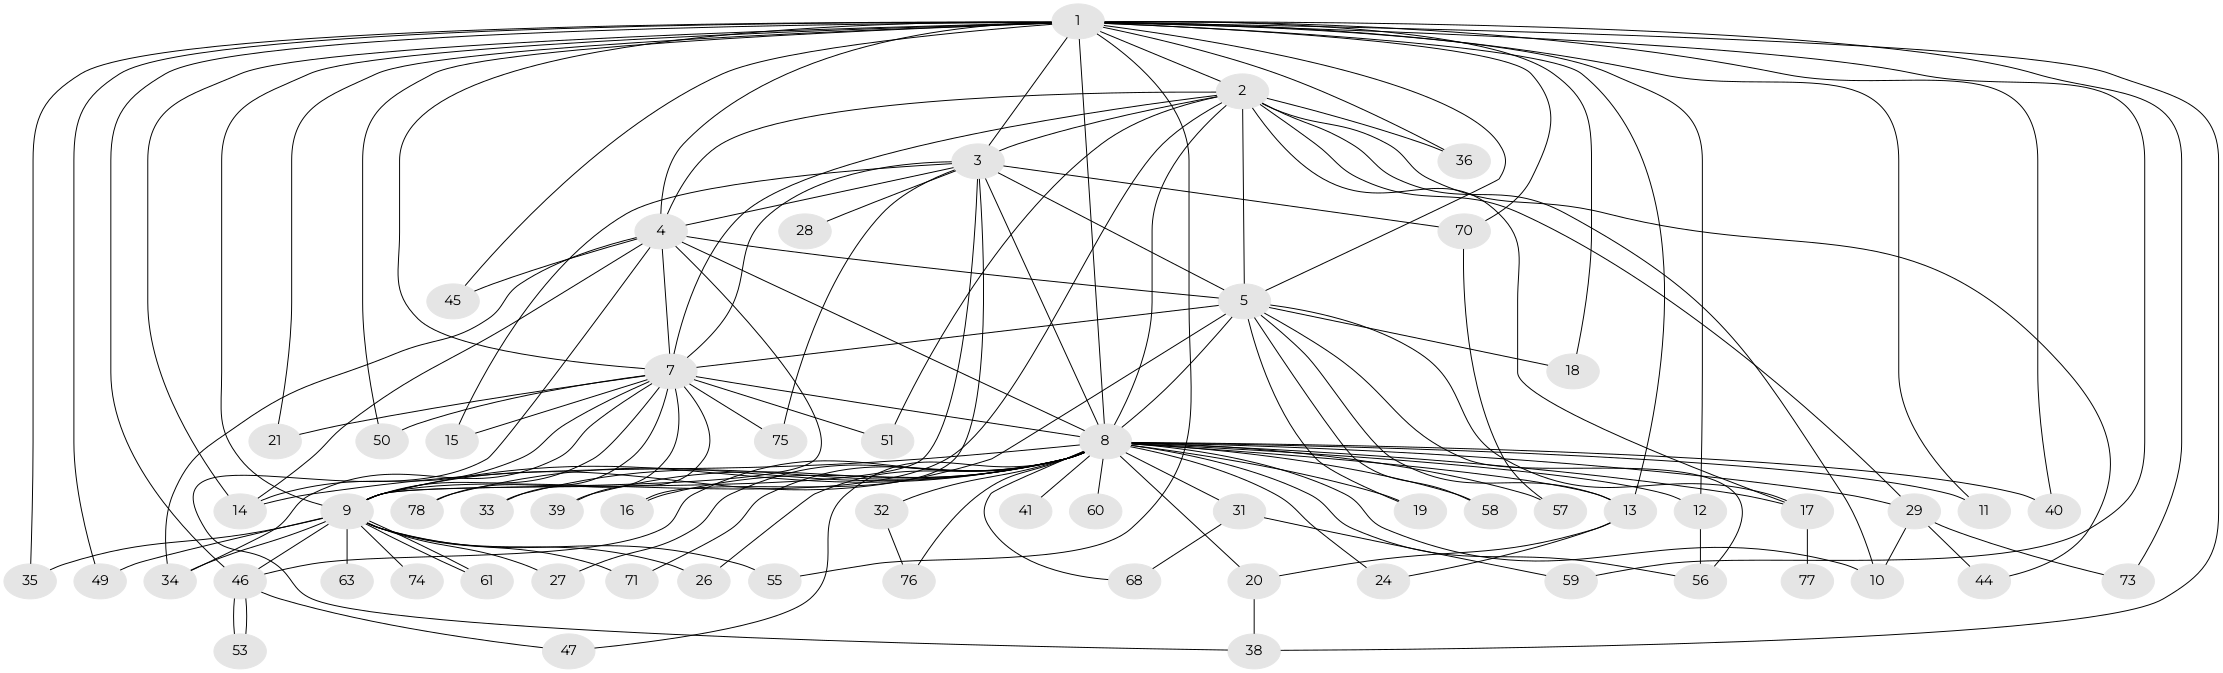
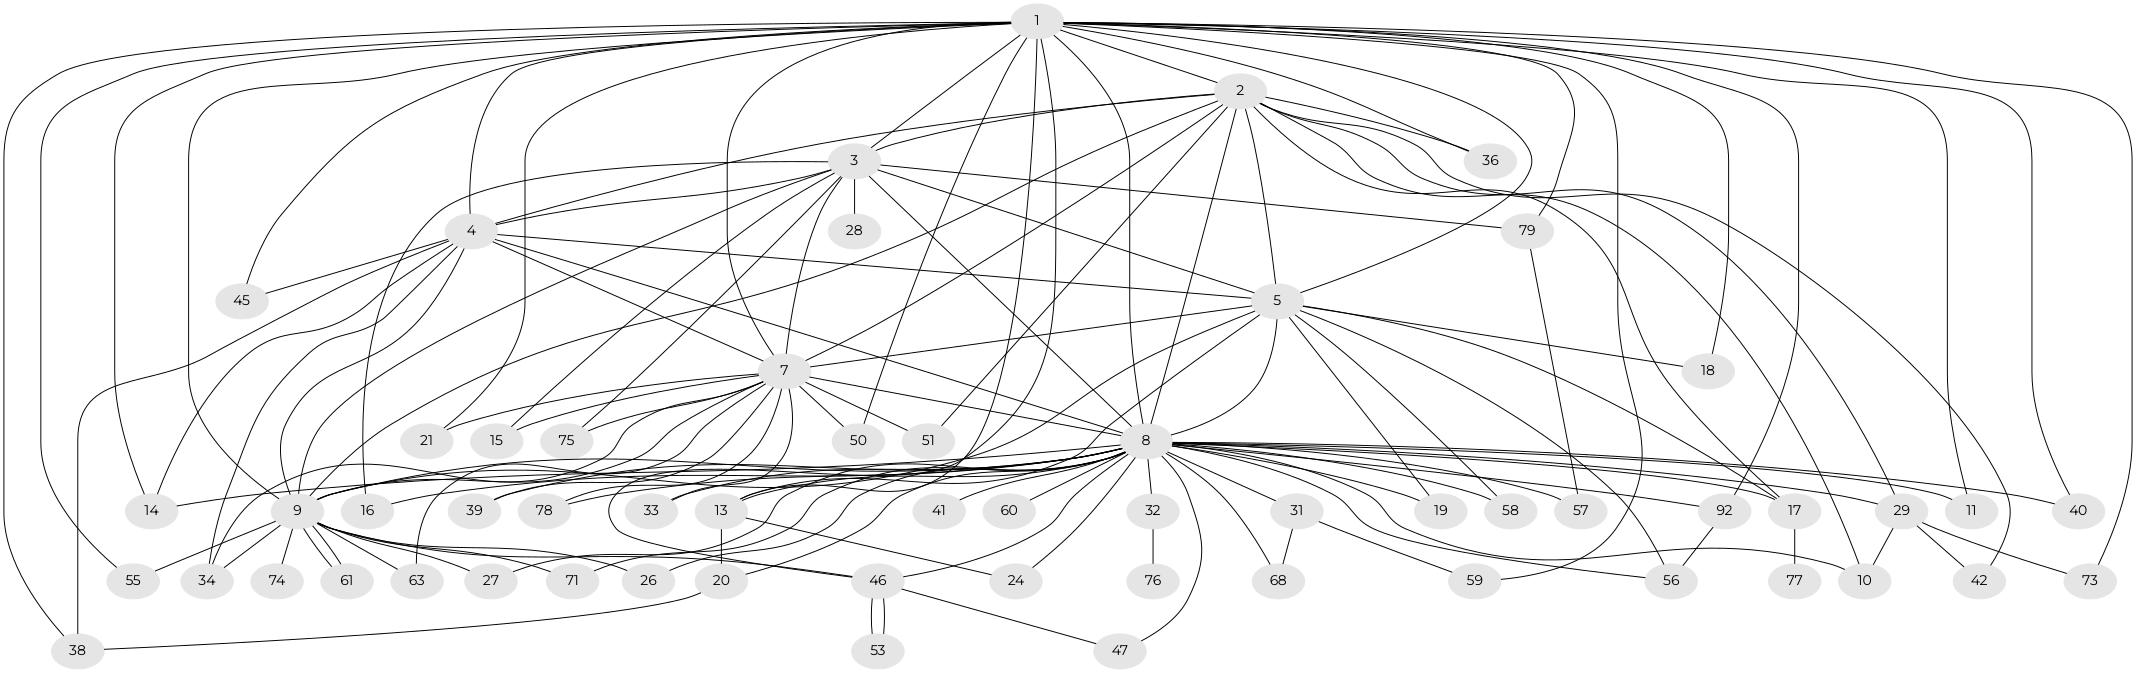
node "70": label "70" -> "79"
edge "7" -- "14": now "7" -- "63"
edge "8" -- "76": removed
node "12": label "12" -> "92"
node "35": removed
node "49": removed
node "44": label "44" -> "42"
